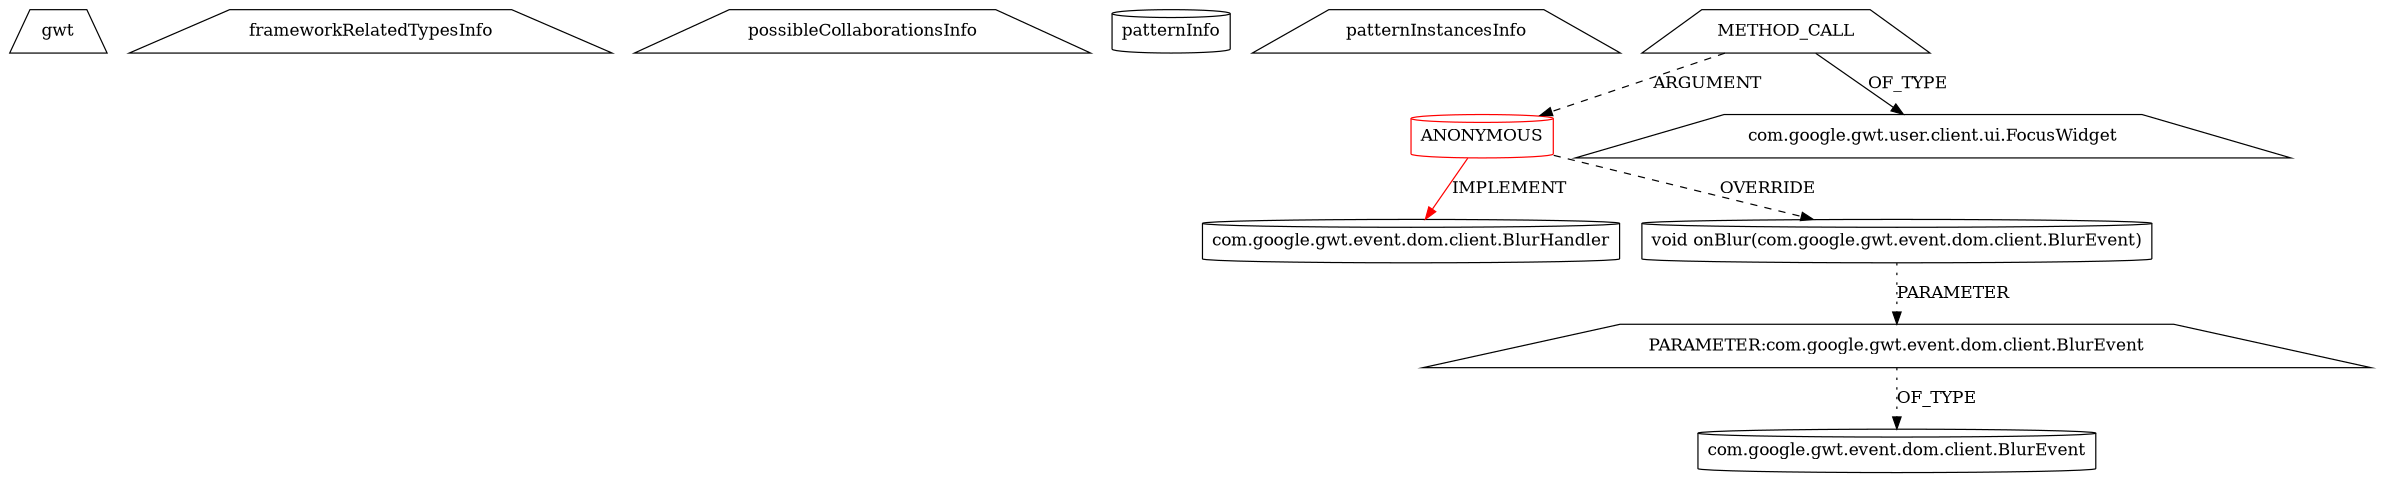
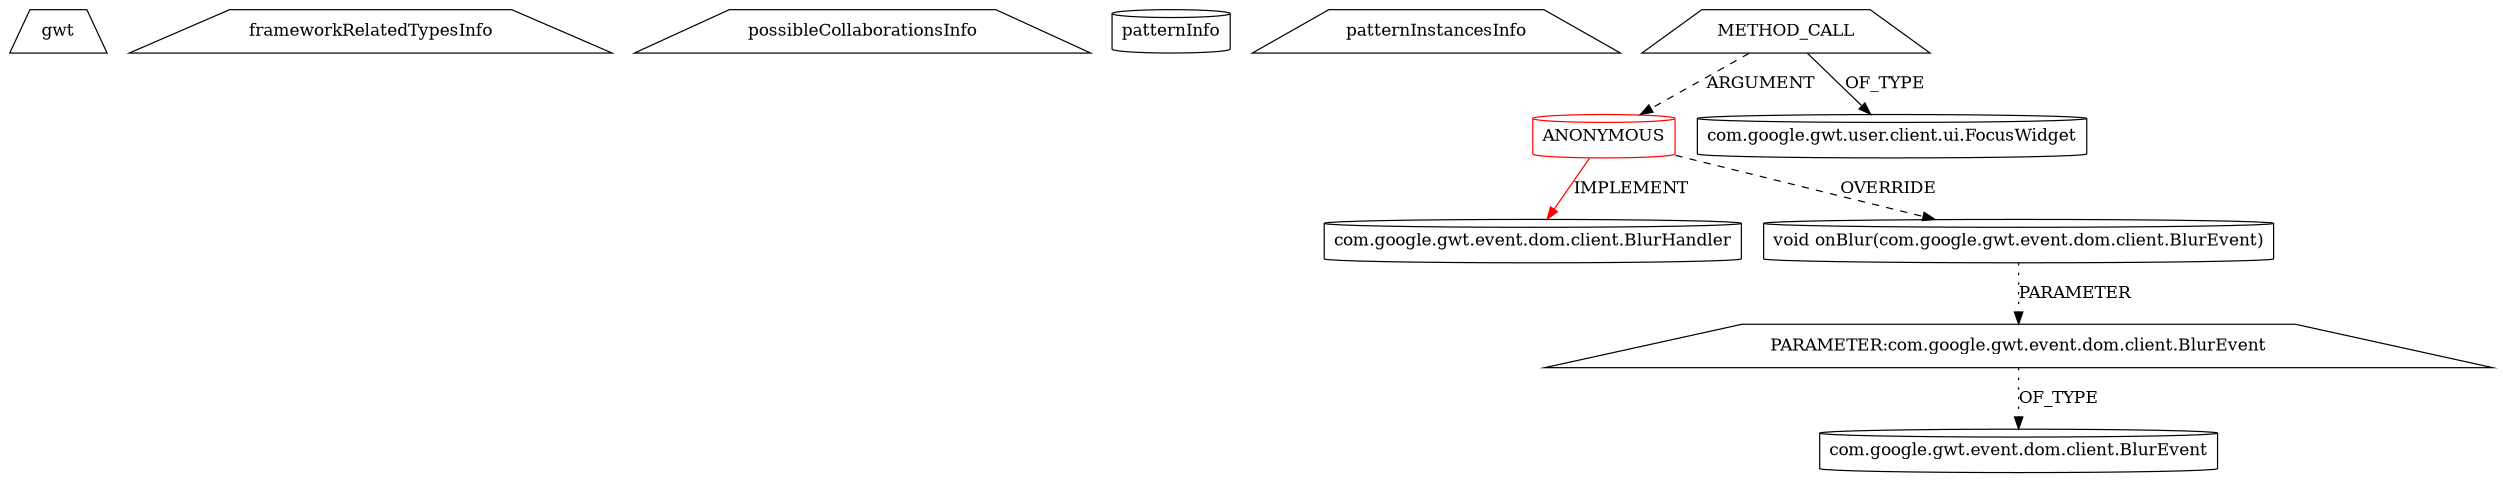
node "com.google.gwt.user.client.ui.FocusWidget": shape trapezium -> cylinder
